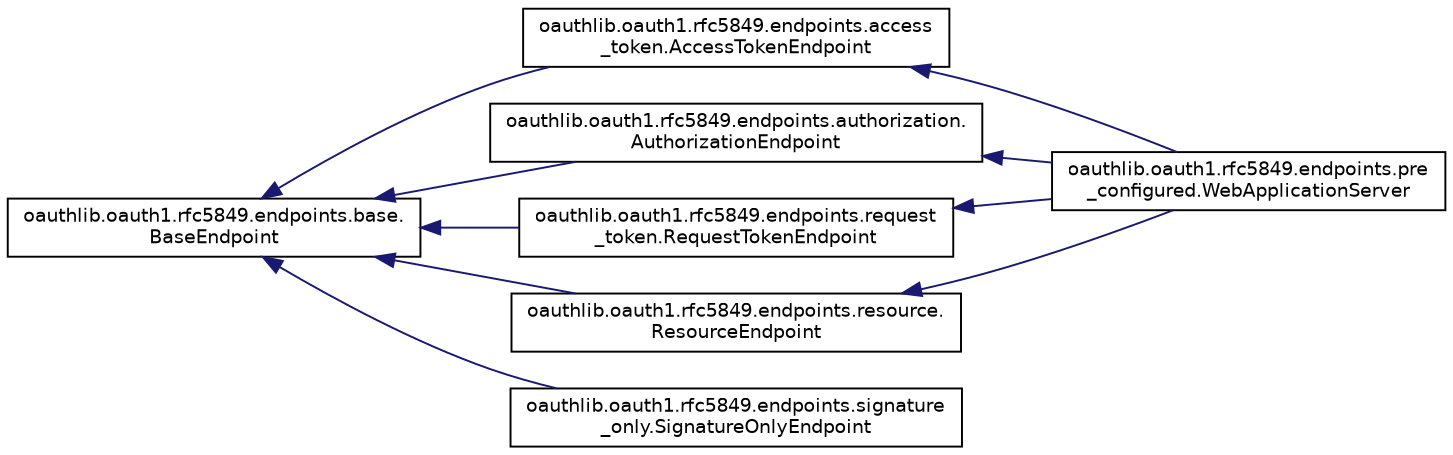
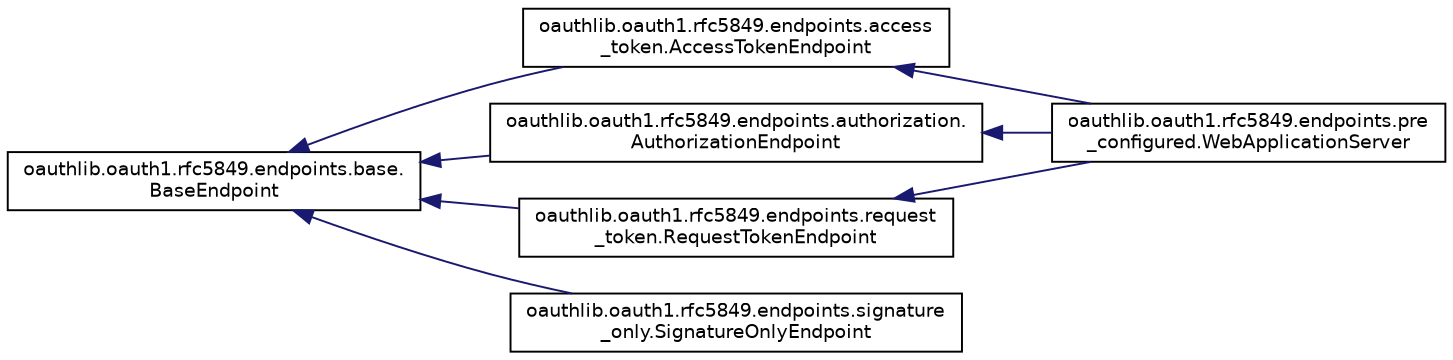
node "oauthlib.oauth1.rfc5849.endpoints.resource. ResourceEndpoint": removed
